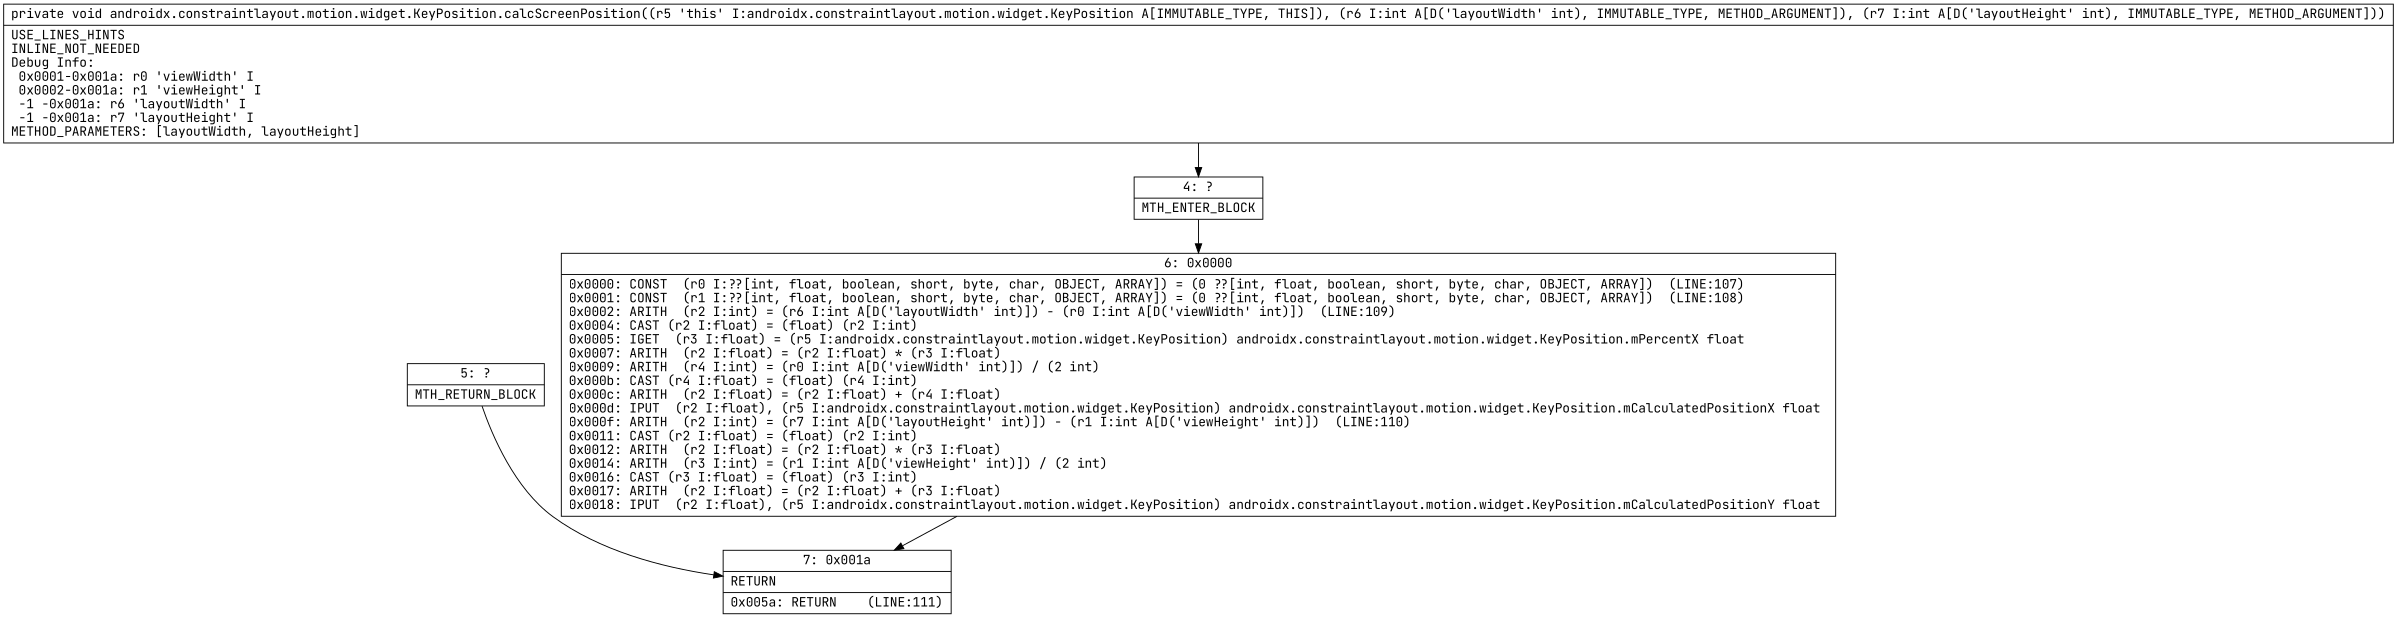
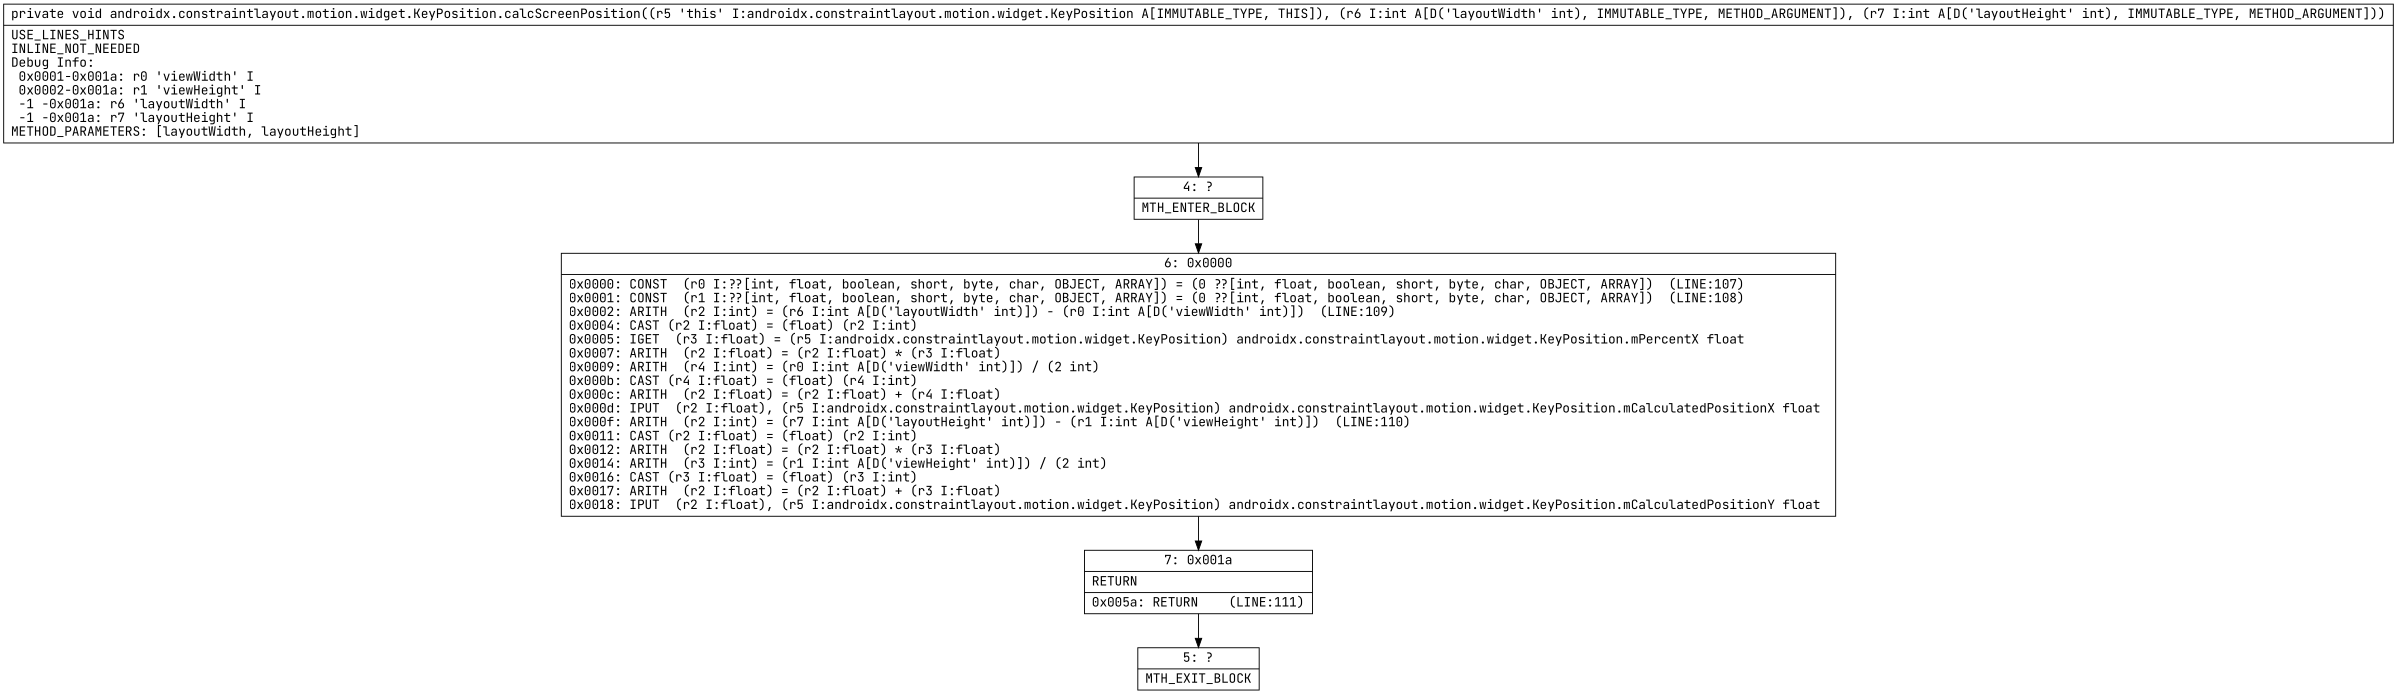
node "5: ?": text "MTH_RETURN_BLOCK" -> "MTH_EXIT_BLOCK"
edge "5: ?" -> "7: 0x001a": reversed
